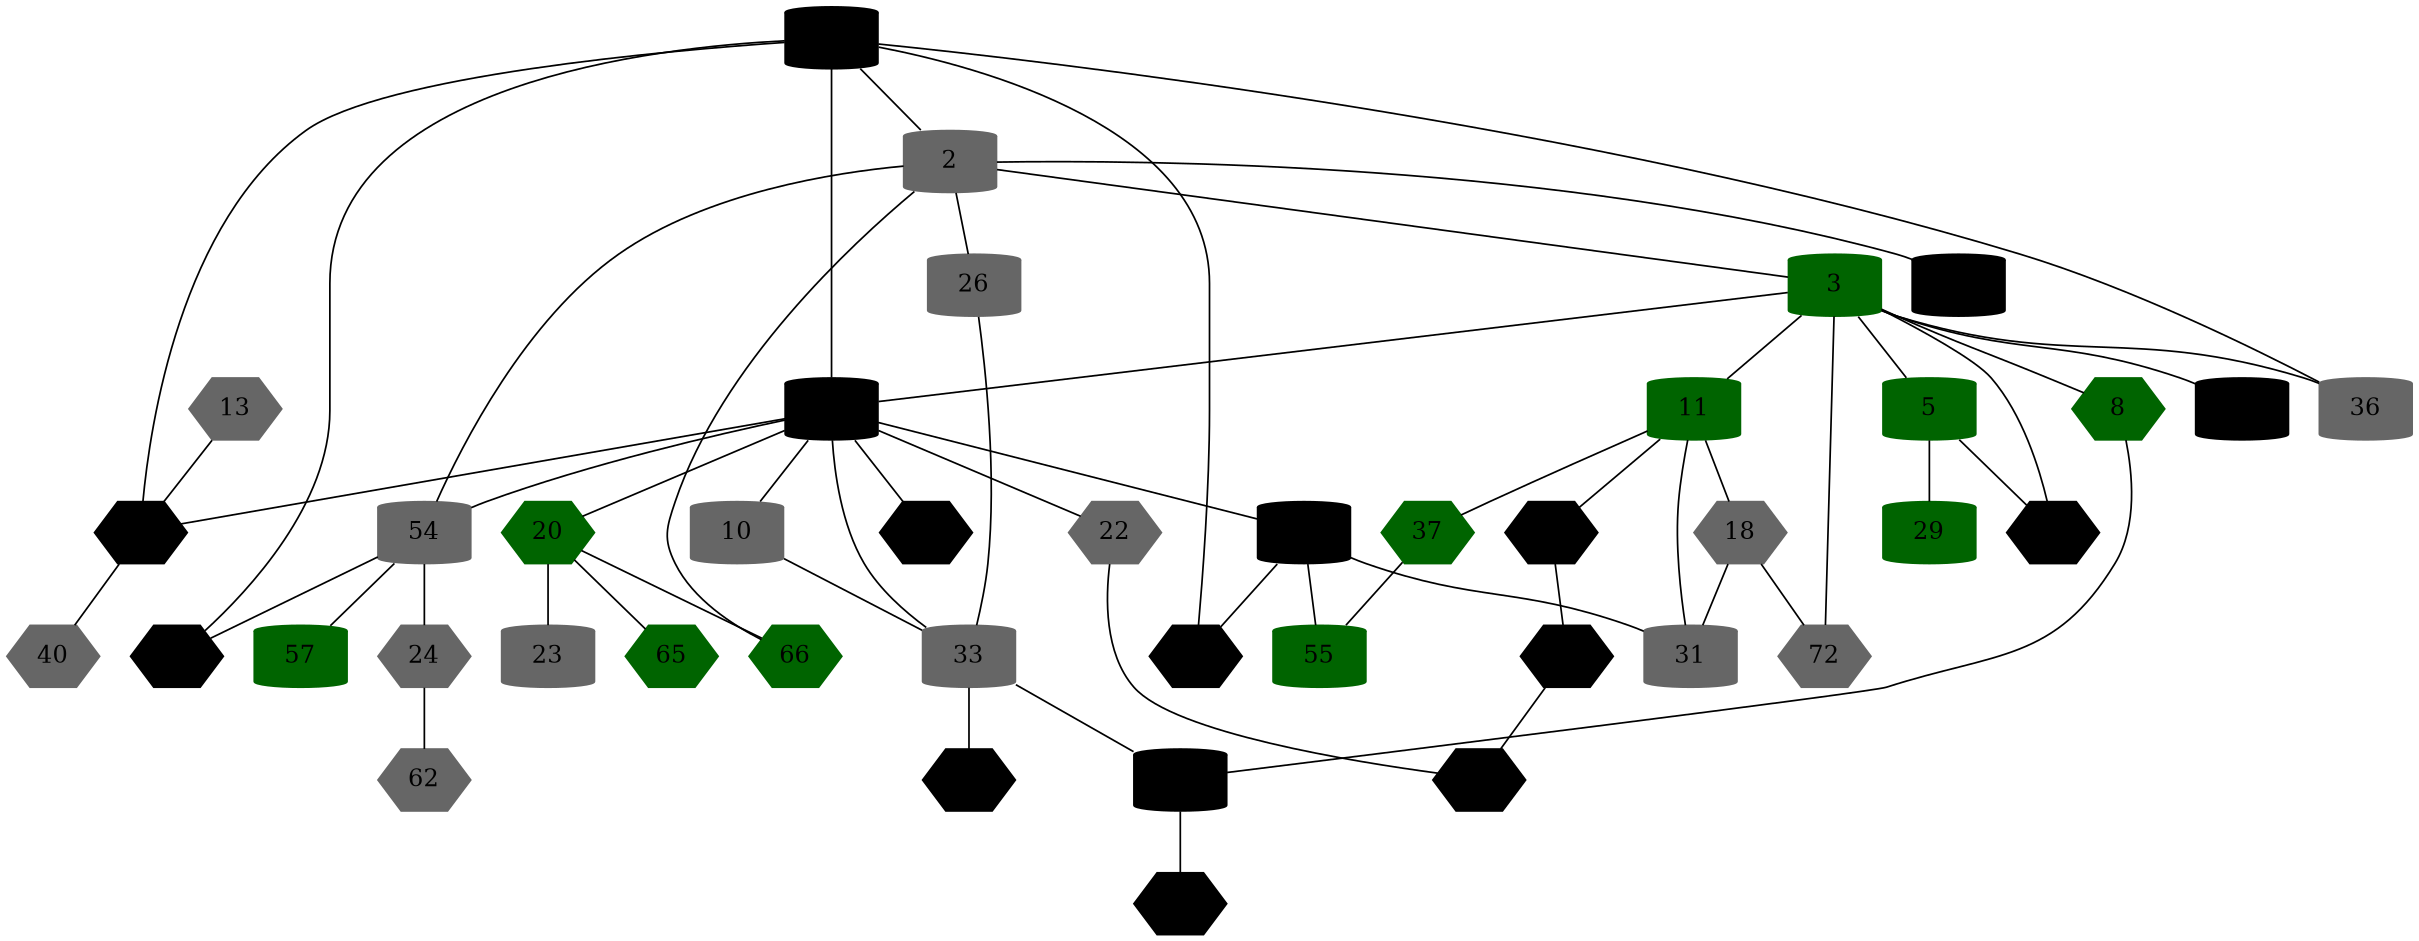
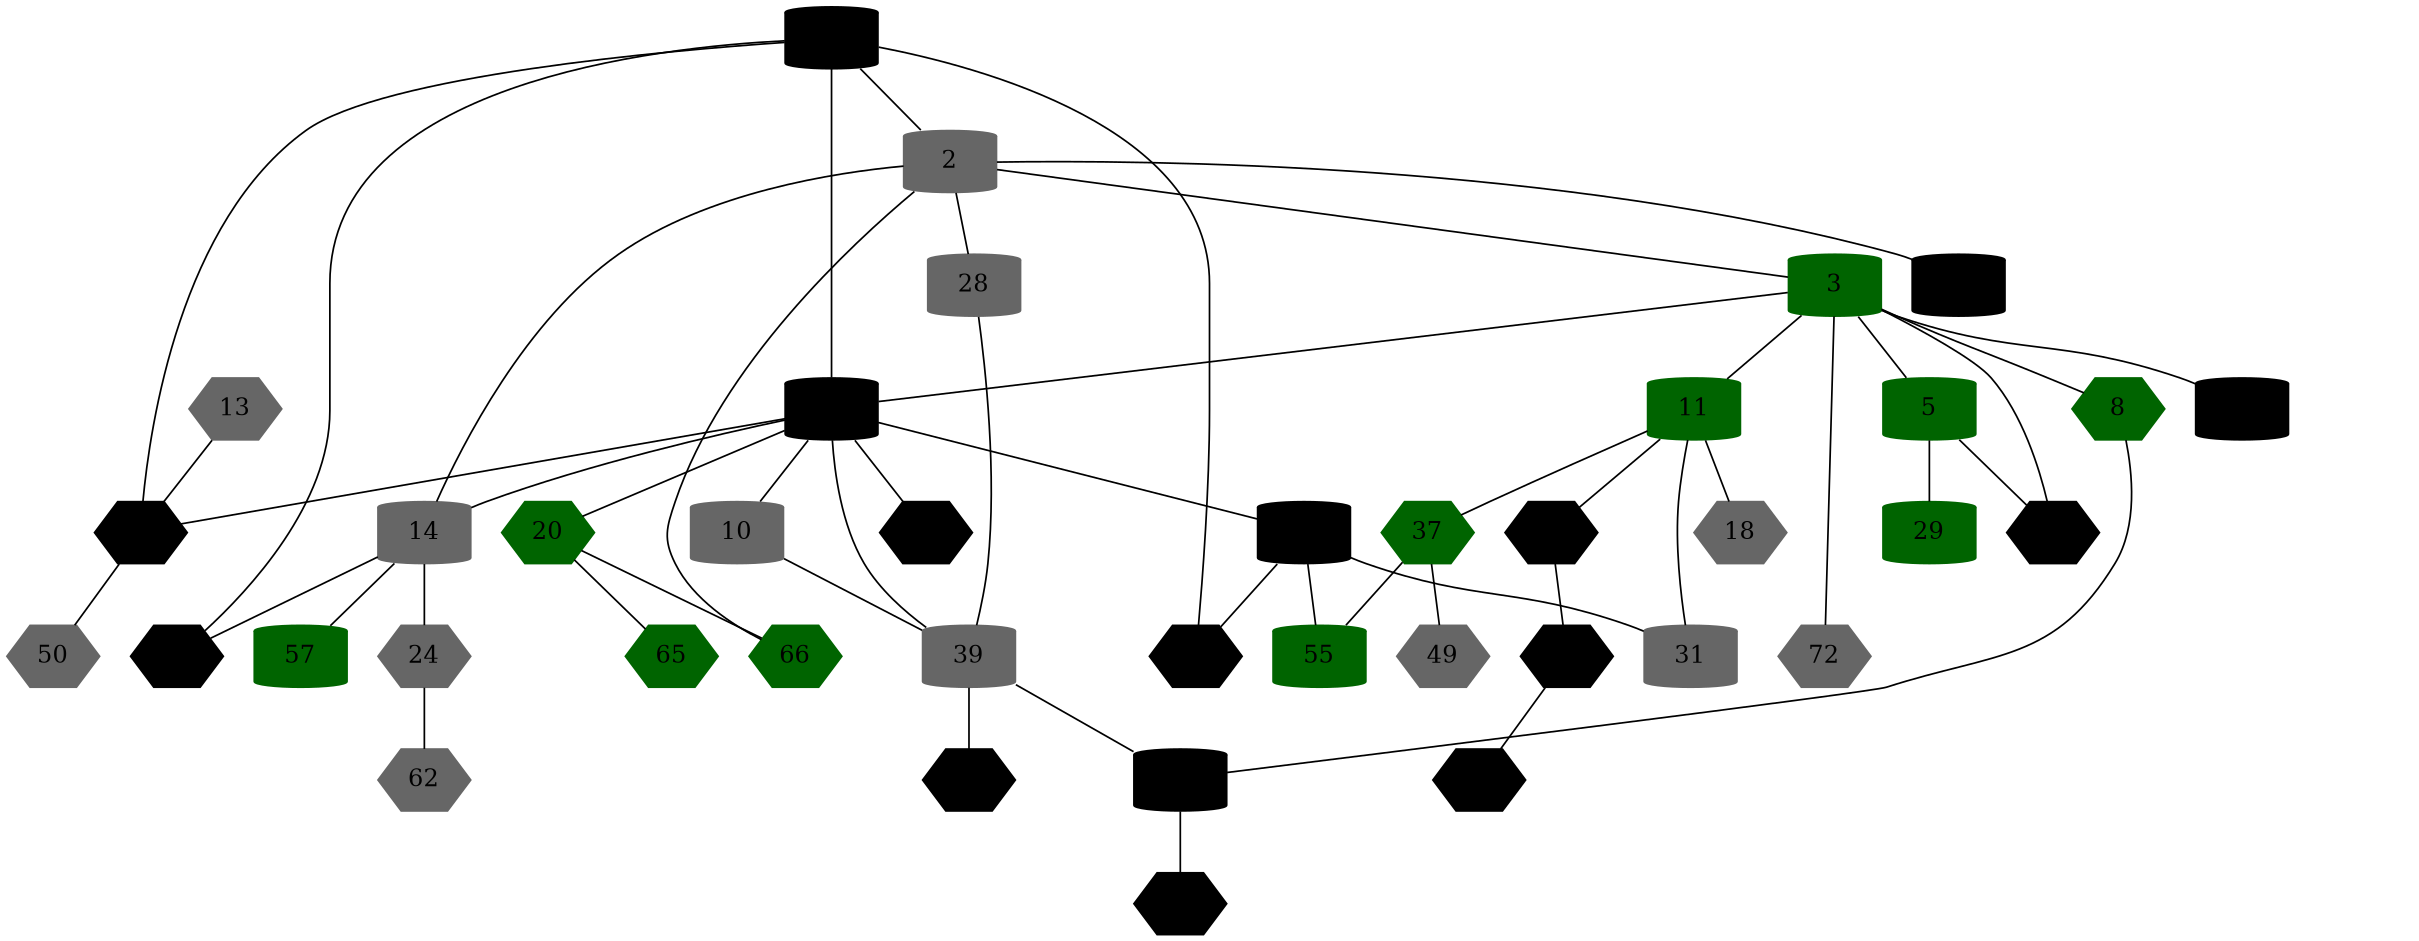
node "26": label "26" -> "28"
node "36": removed
node "54": label "54" -> "14"
node "22": removed
edge "18" -- "31": removed
edge "18" -- "72": removed
node "40": label "40" -> "50"
node "23": removed
node "33": label "33" -> "39"
node "49": added
